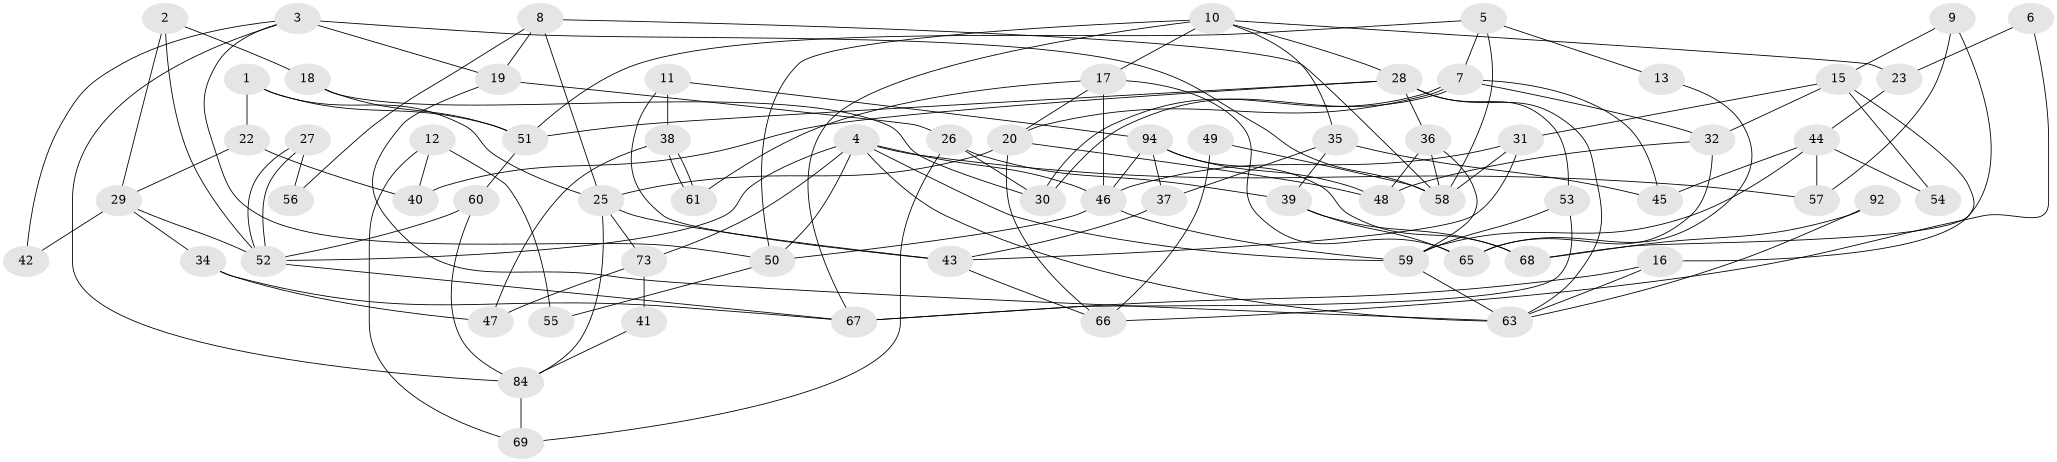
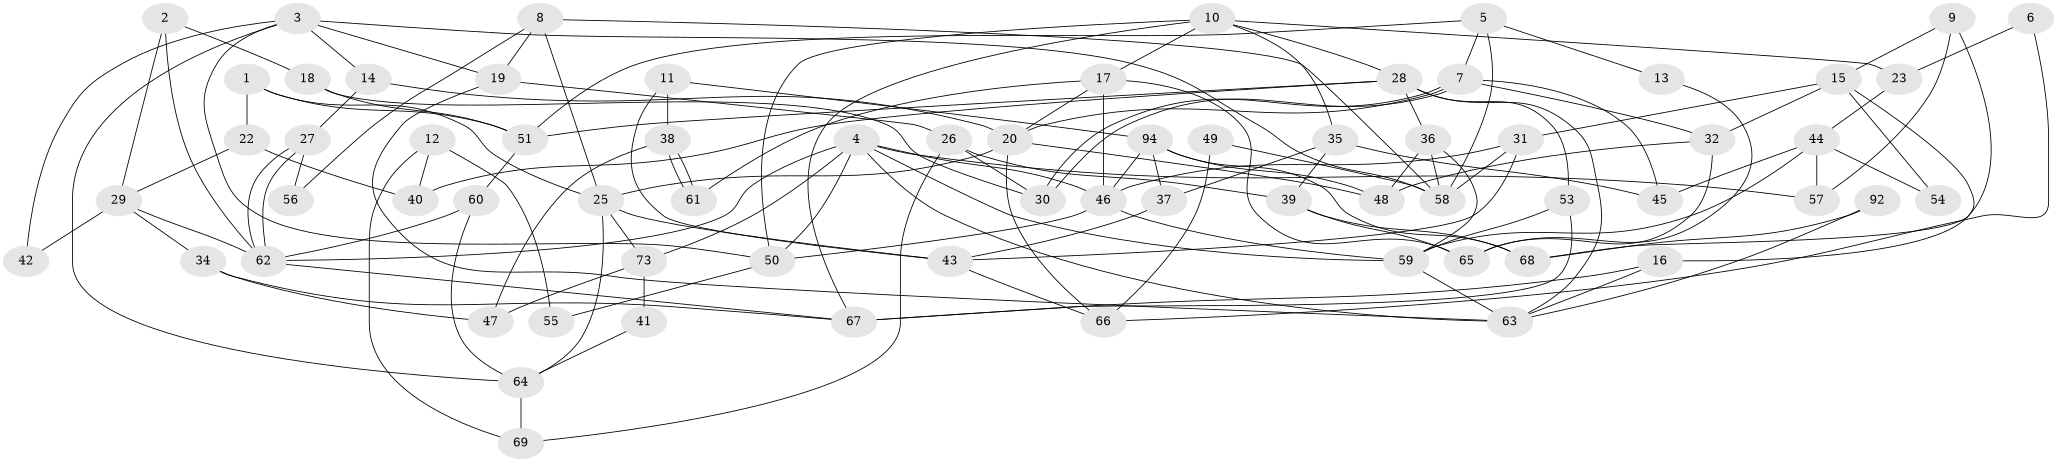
node "14": added
node "52": label "52" -> "62"
node "84": label "84" -> "64"
